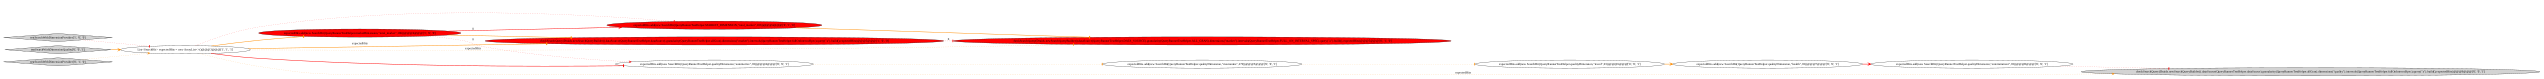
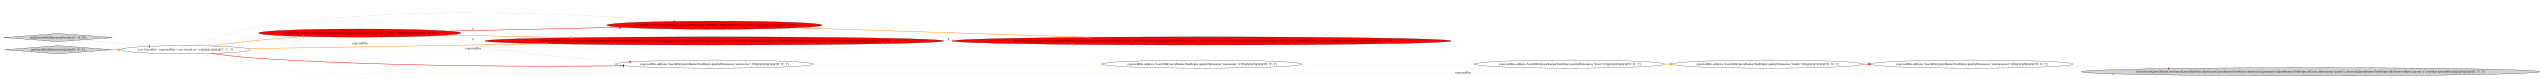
node "testSearchWithDimensionProvider['0', '1', '0']": removed
